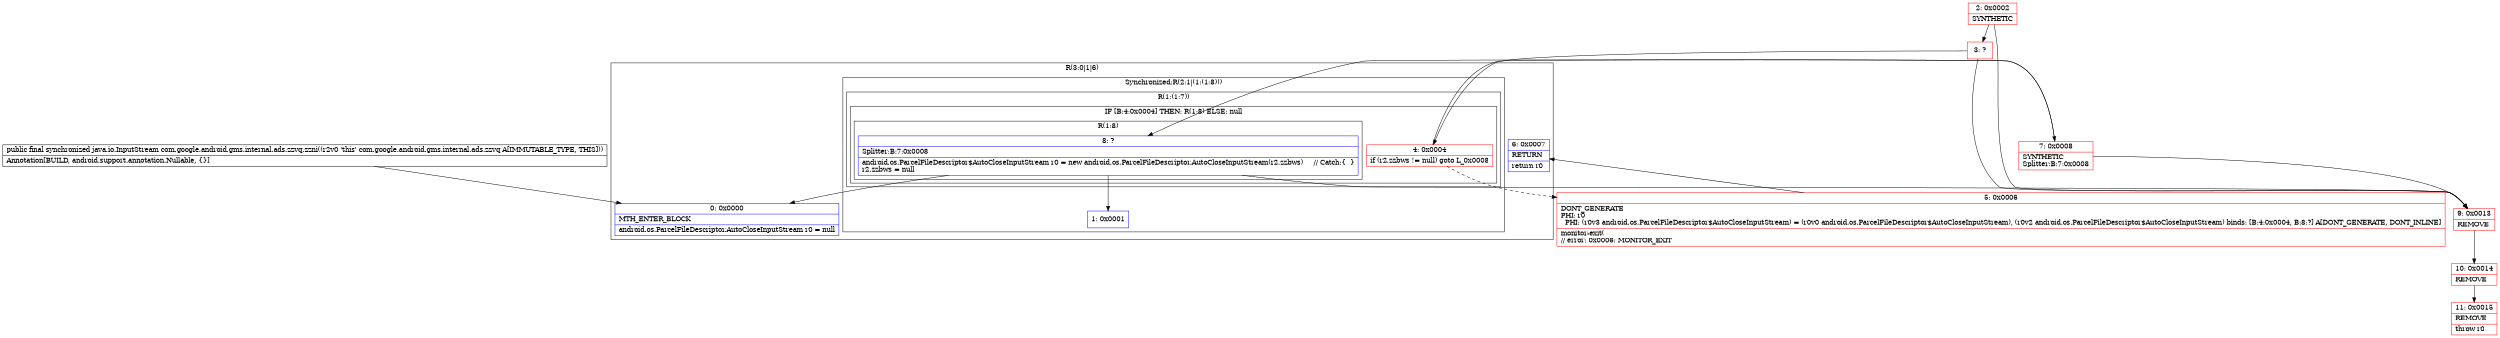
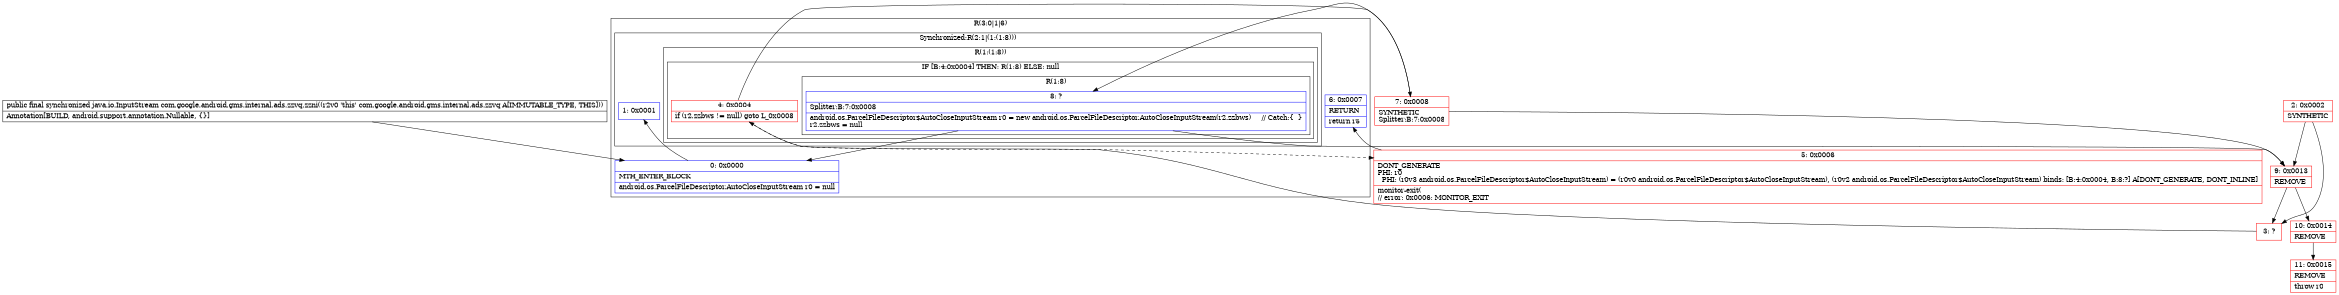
cluster "R(1:(1:7))": label "R(1:(1:7))" -> "R(1:(1:8))"
node "6: 0x0007": text "return r0" -> "return r5"
edge "8: ?" -> "1: 0x0001": now "0: 0x0000" -> "1: 0x0001"
edge "3: ?" -> "9: 0x0013": reversed
